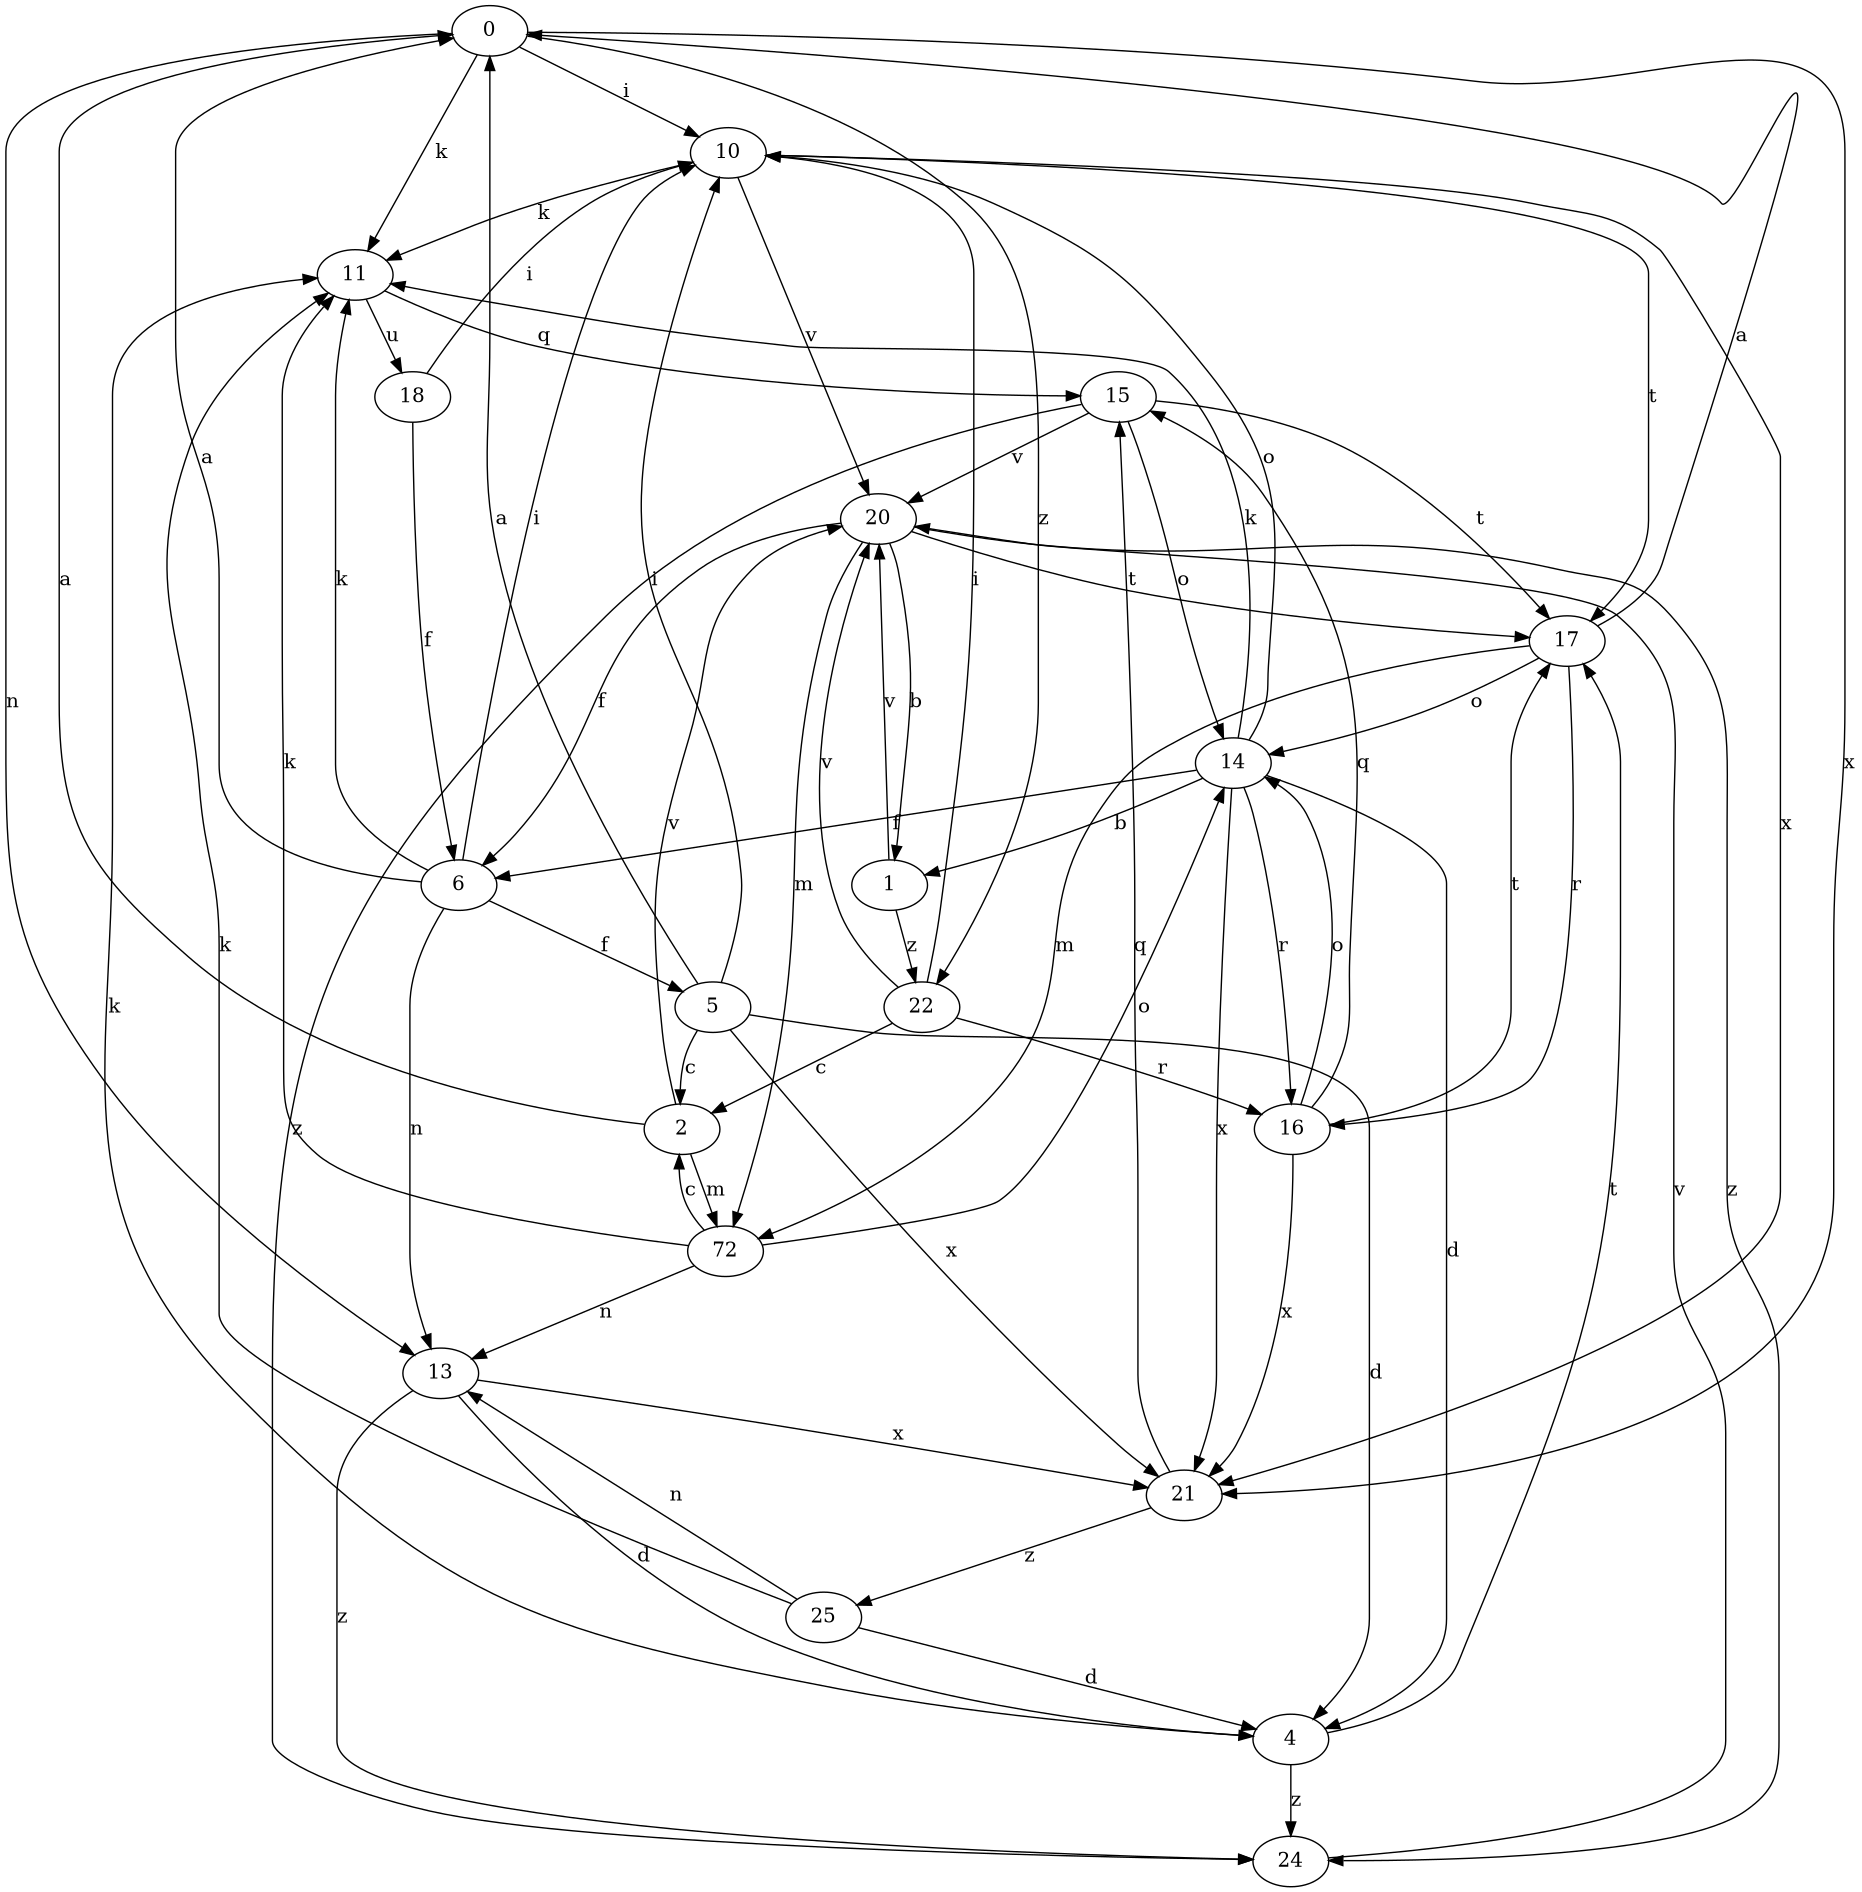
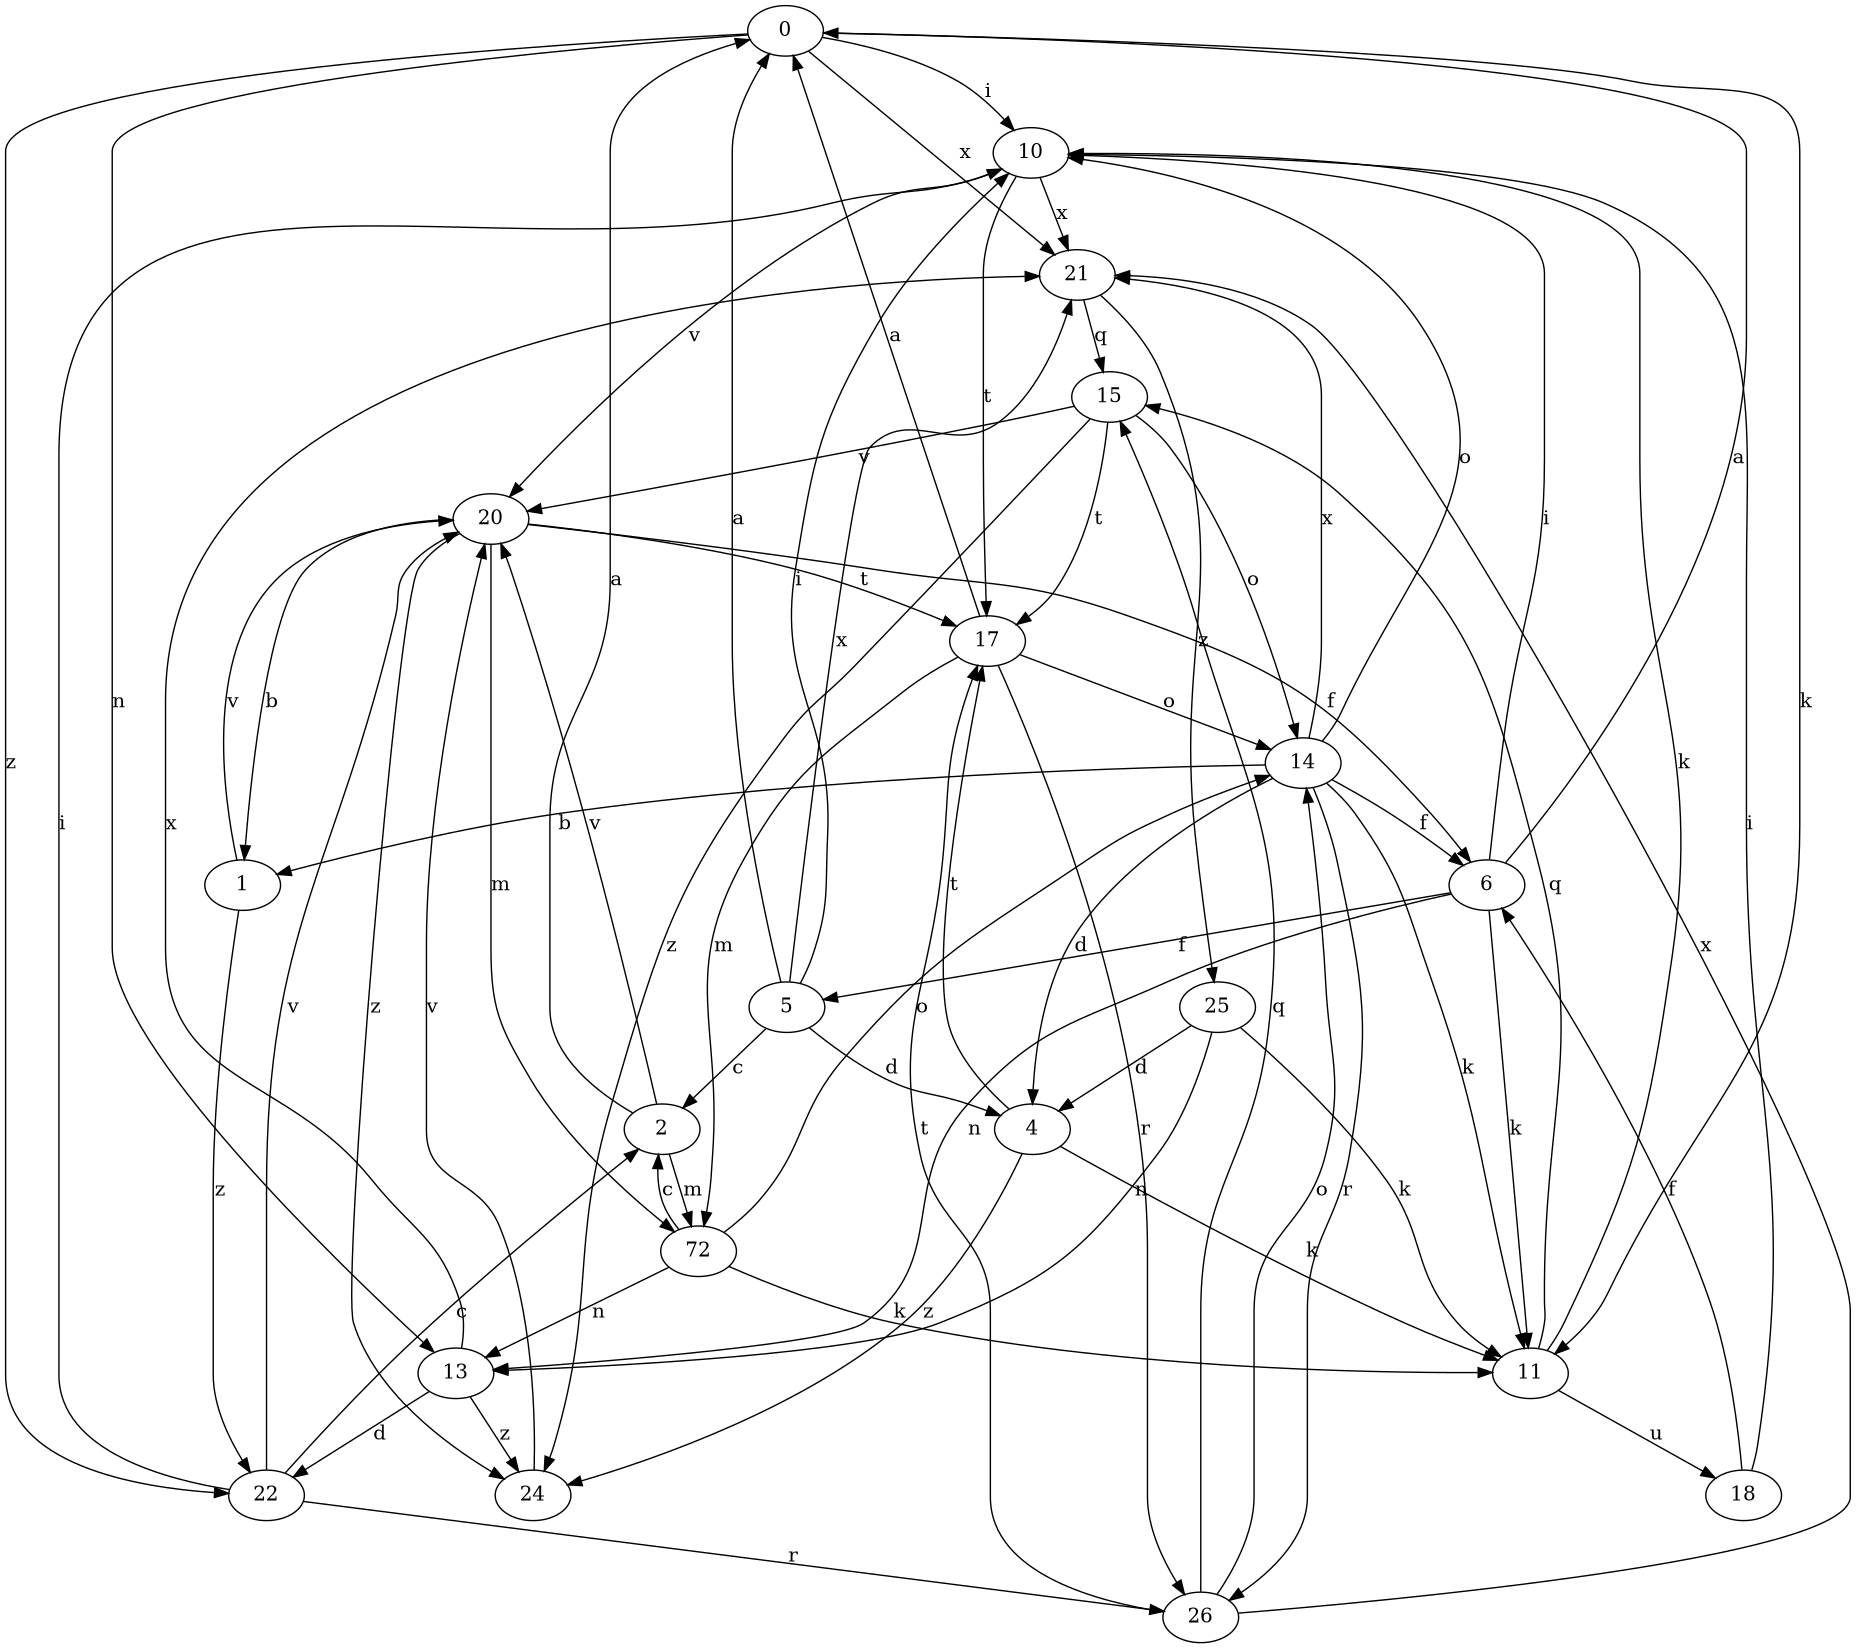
edge "10" -> "11": reversed
node "16": label "16" -> "26"
edge "13" -> "4": now "13" -> "22"
